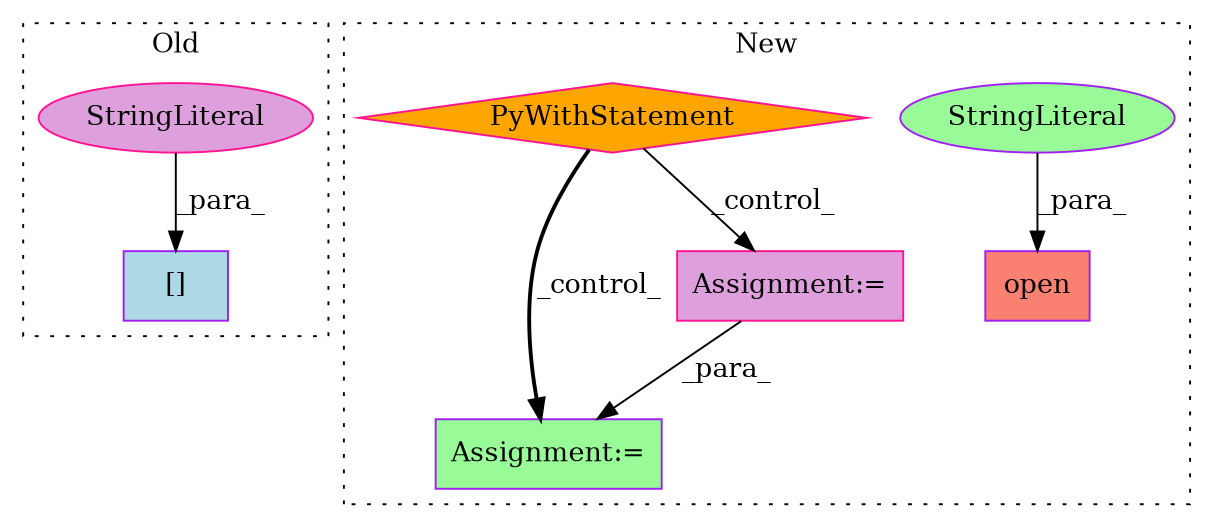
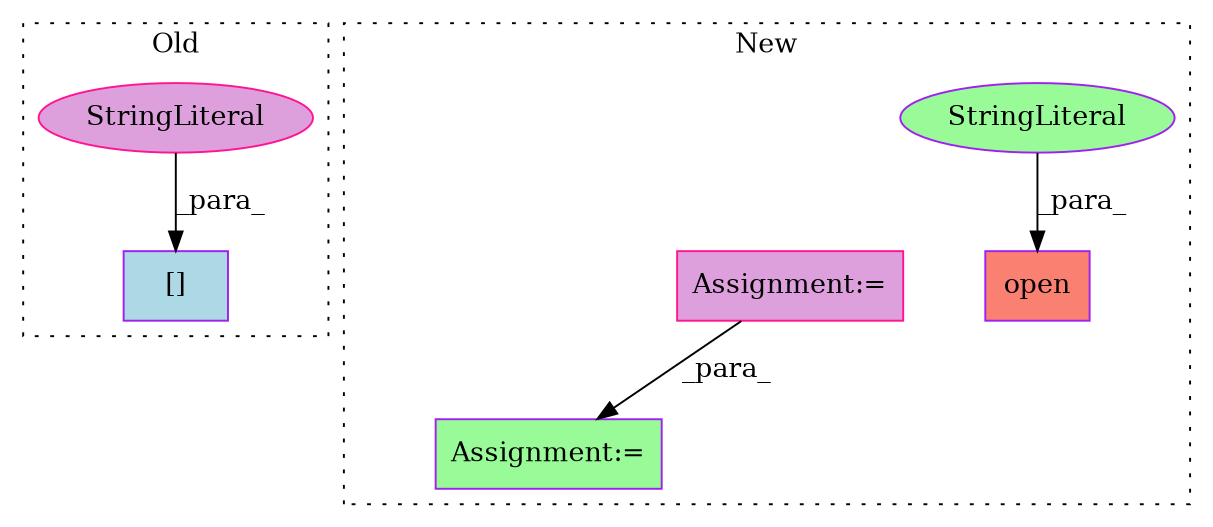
node "PyWithStatement": removed
